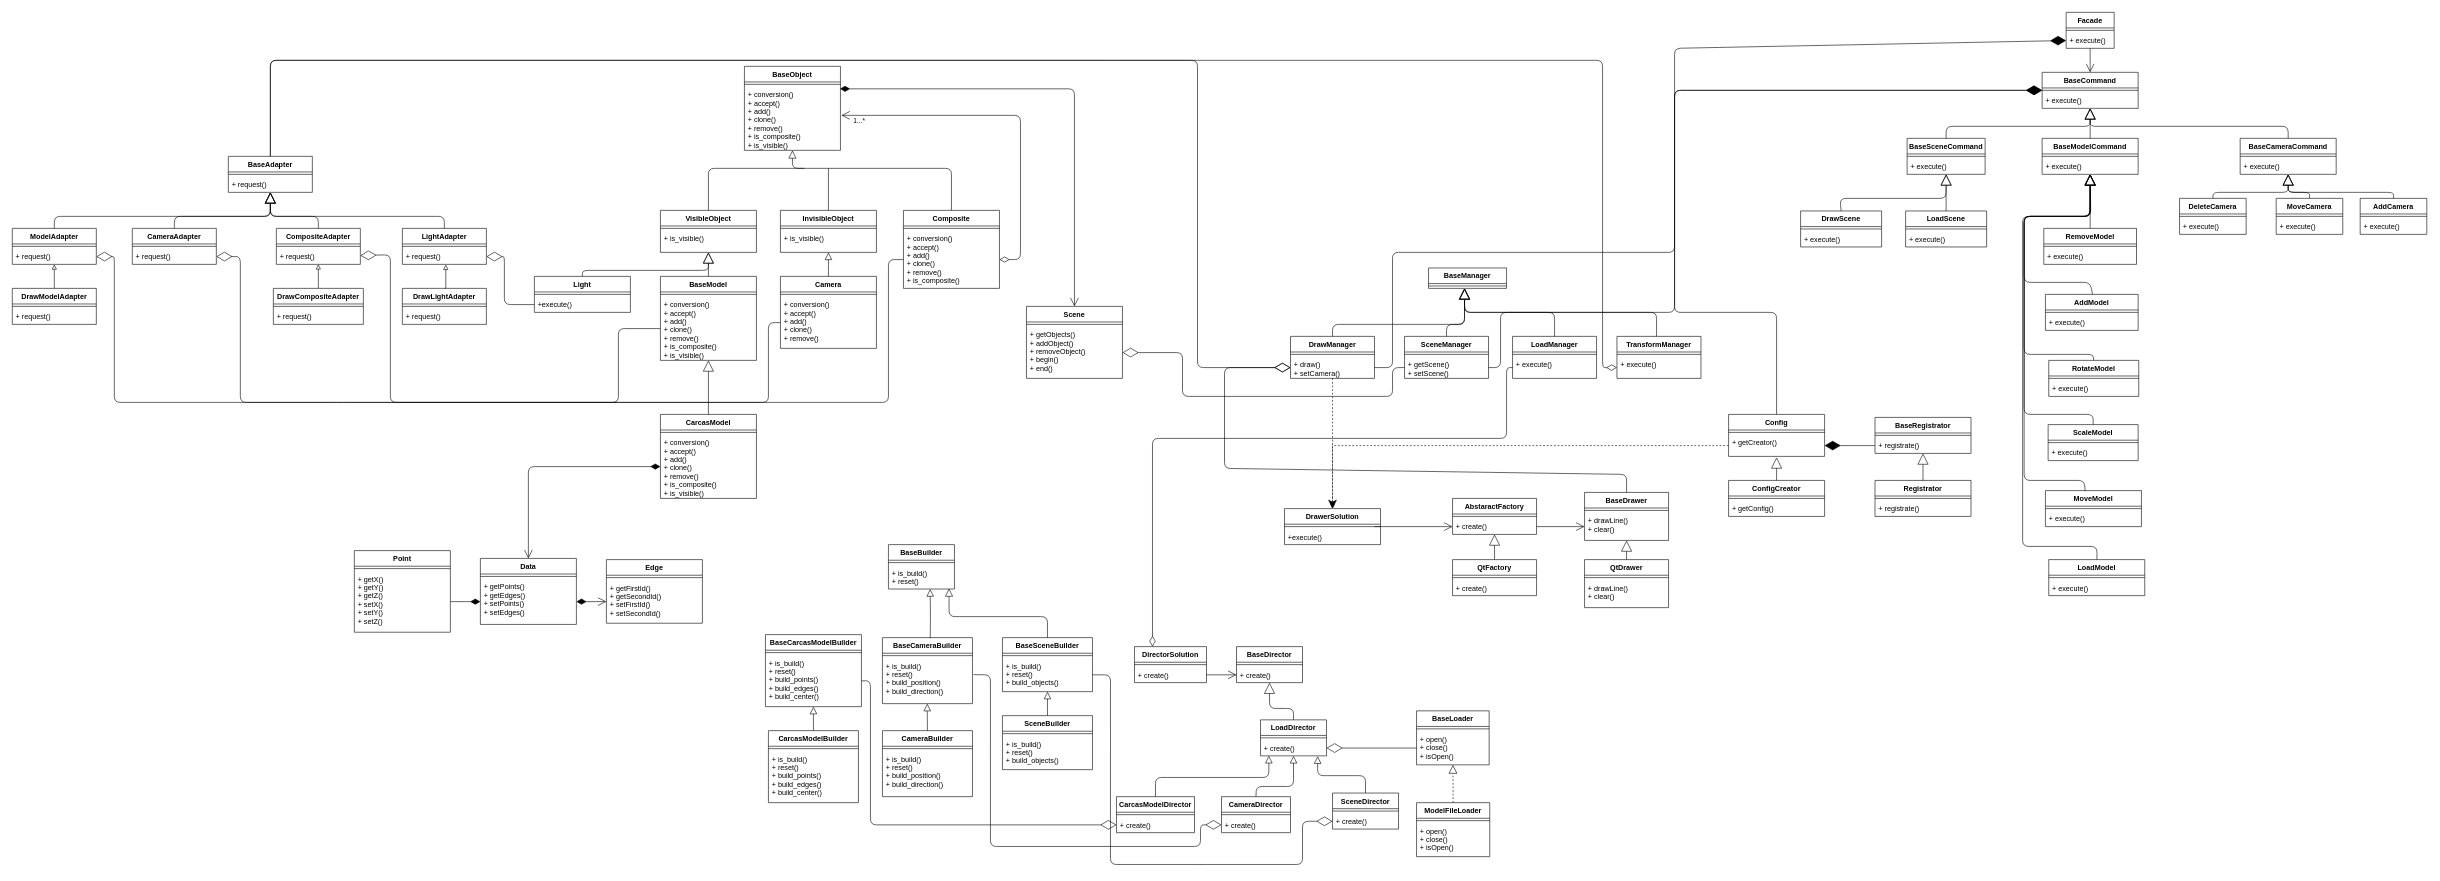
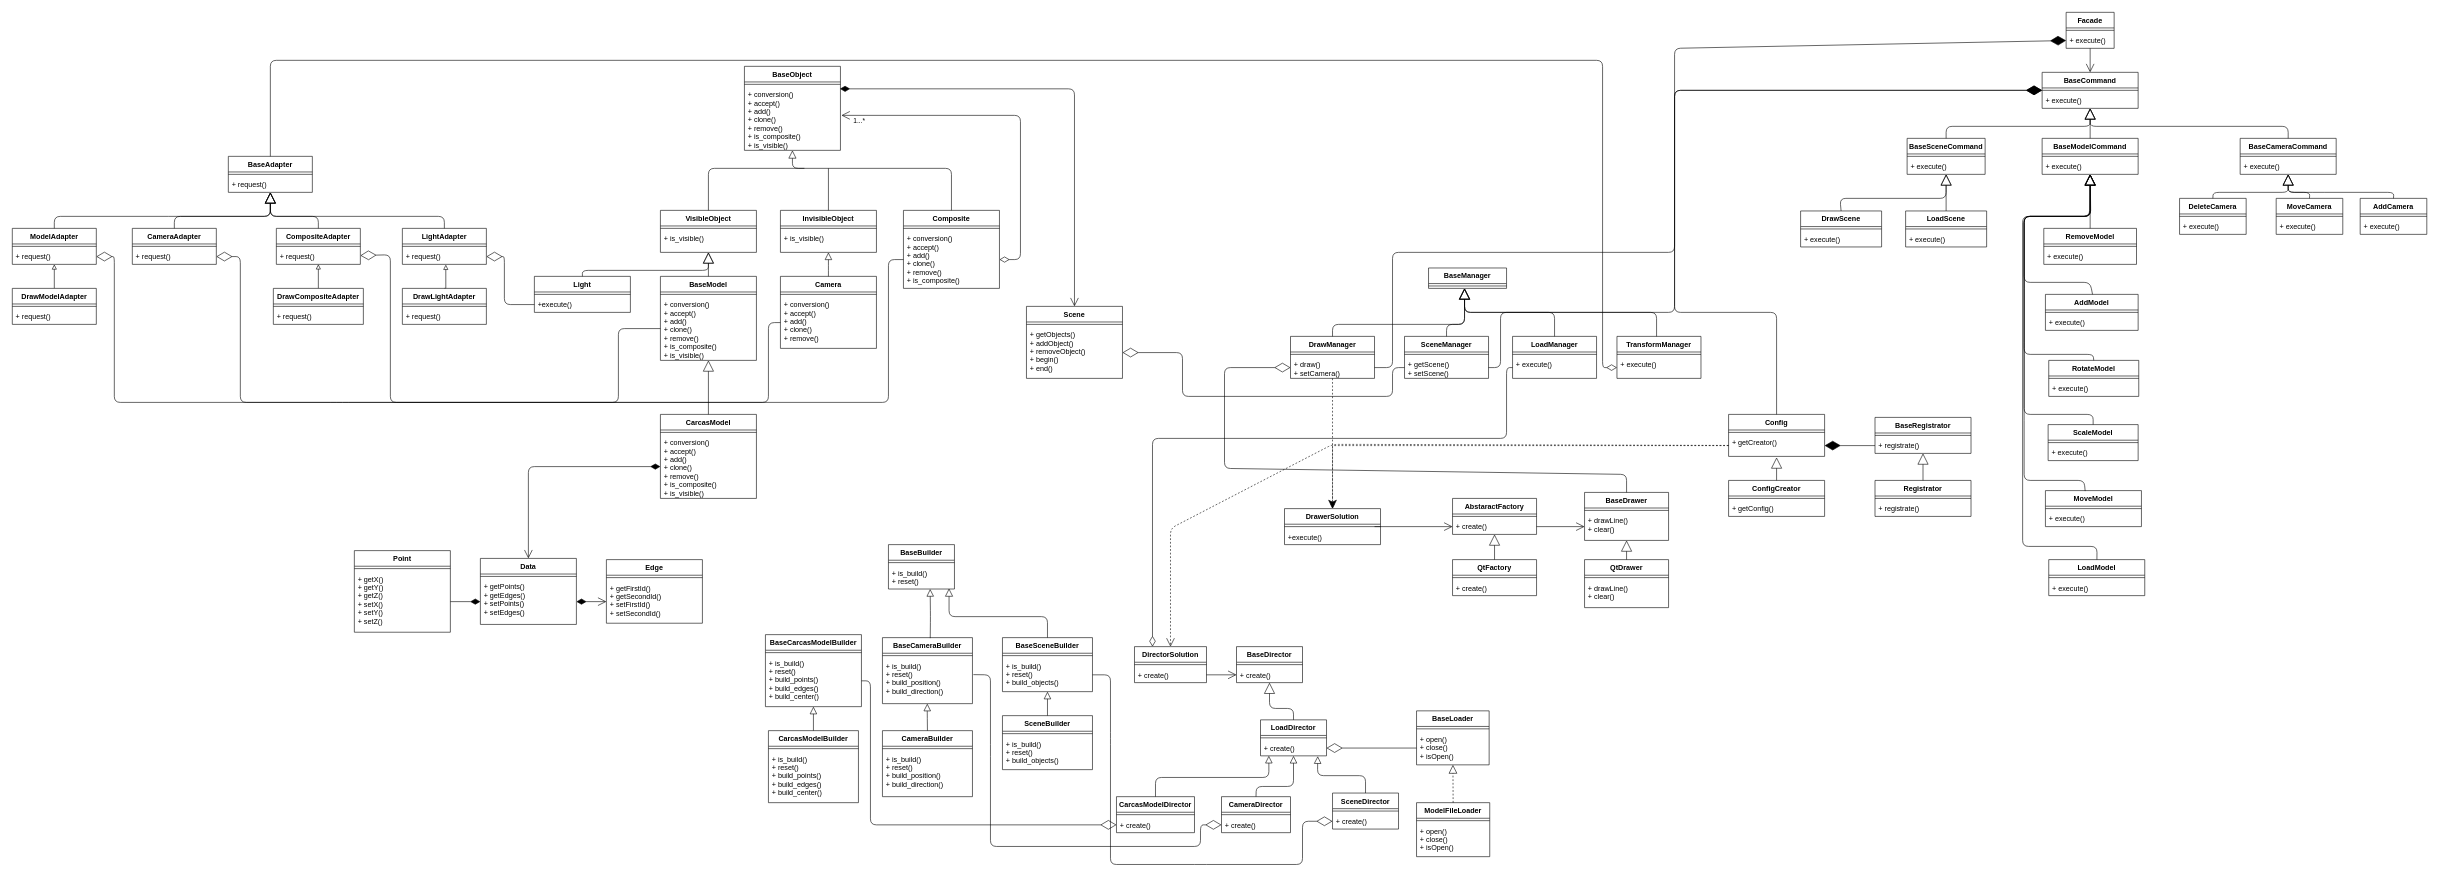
edge "BaseAdapter" -> "+ draw() + setCamera()": removed
edge "+ getCreator()" -> "DirectorSolution": added
